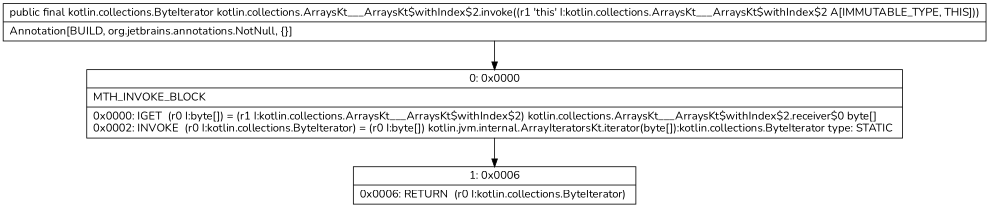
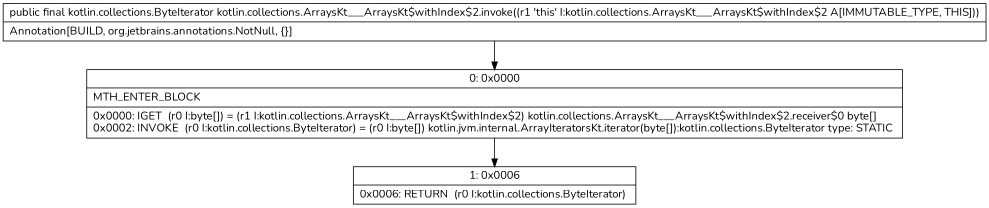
node "0: 0x0000": text "MTH_INVOKE_BLOCK" -> "MTH_ENTER_BLOCK"
